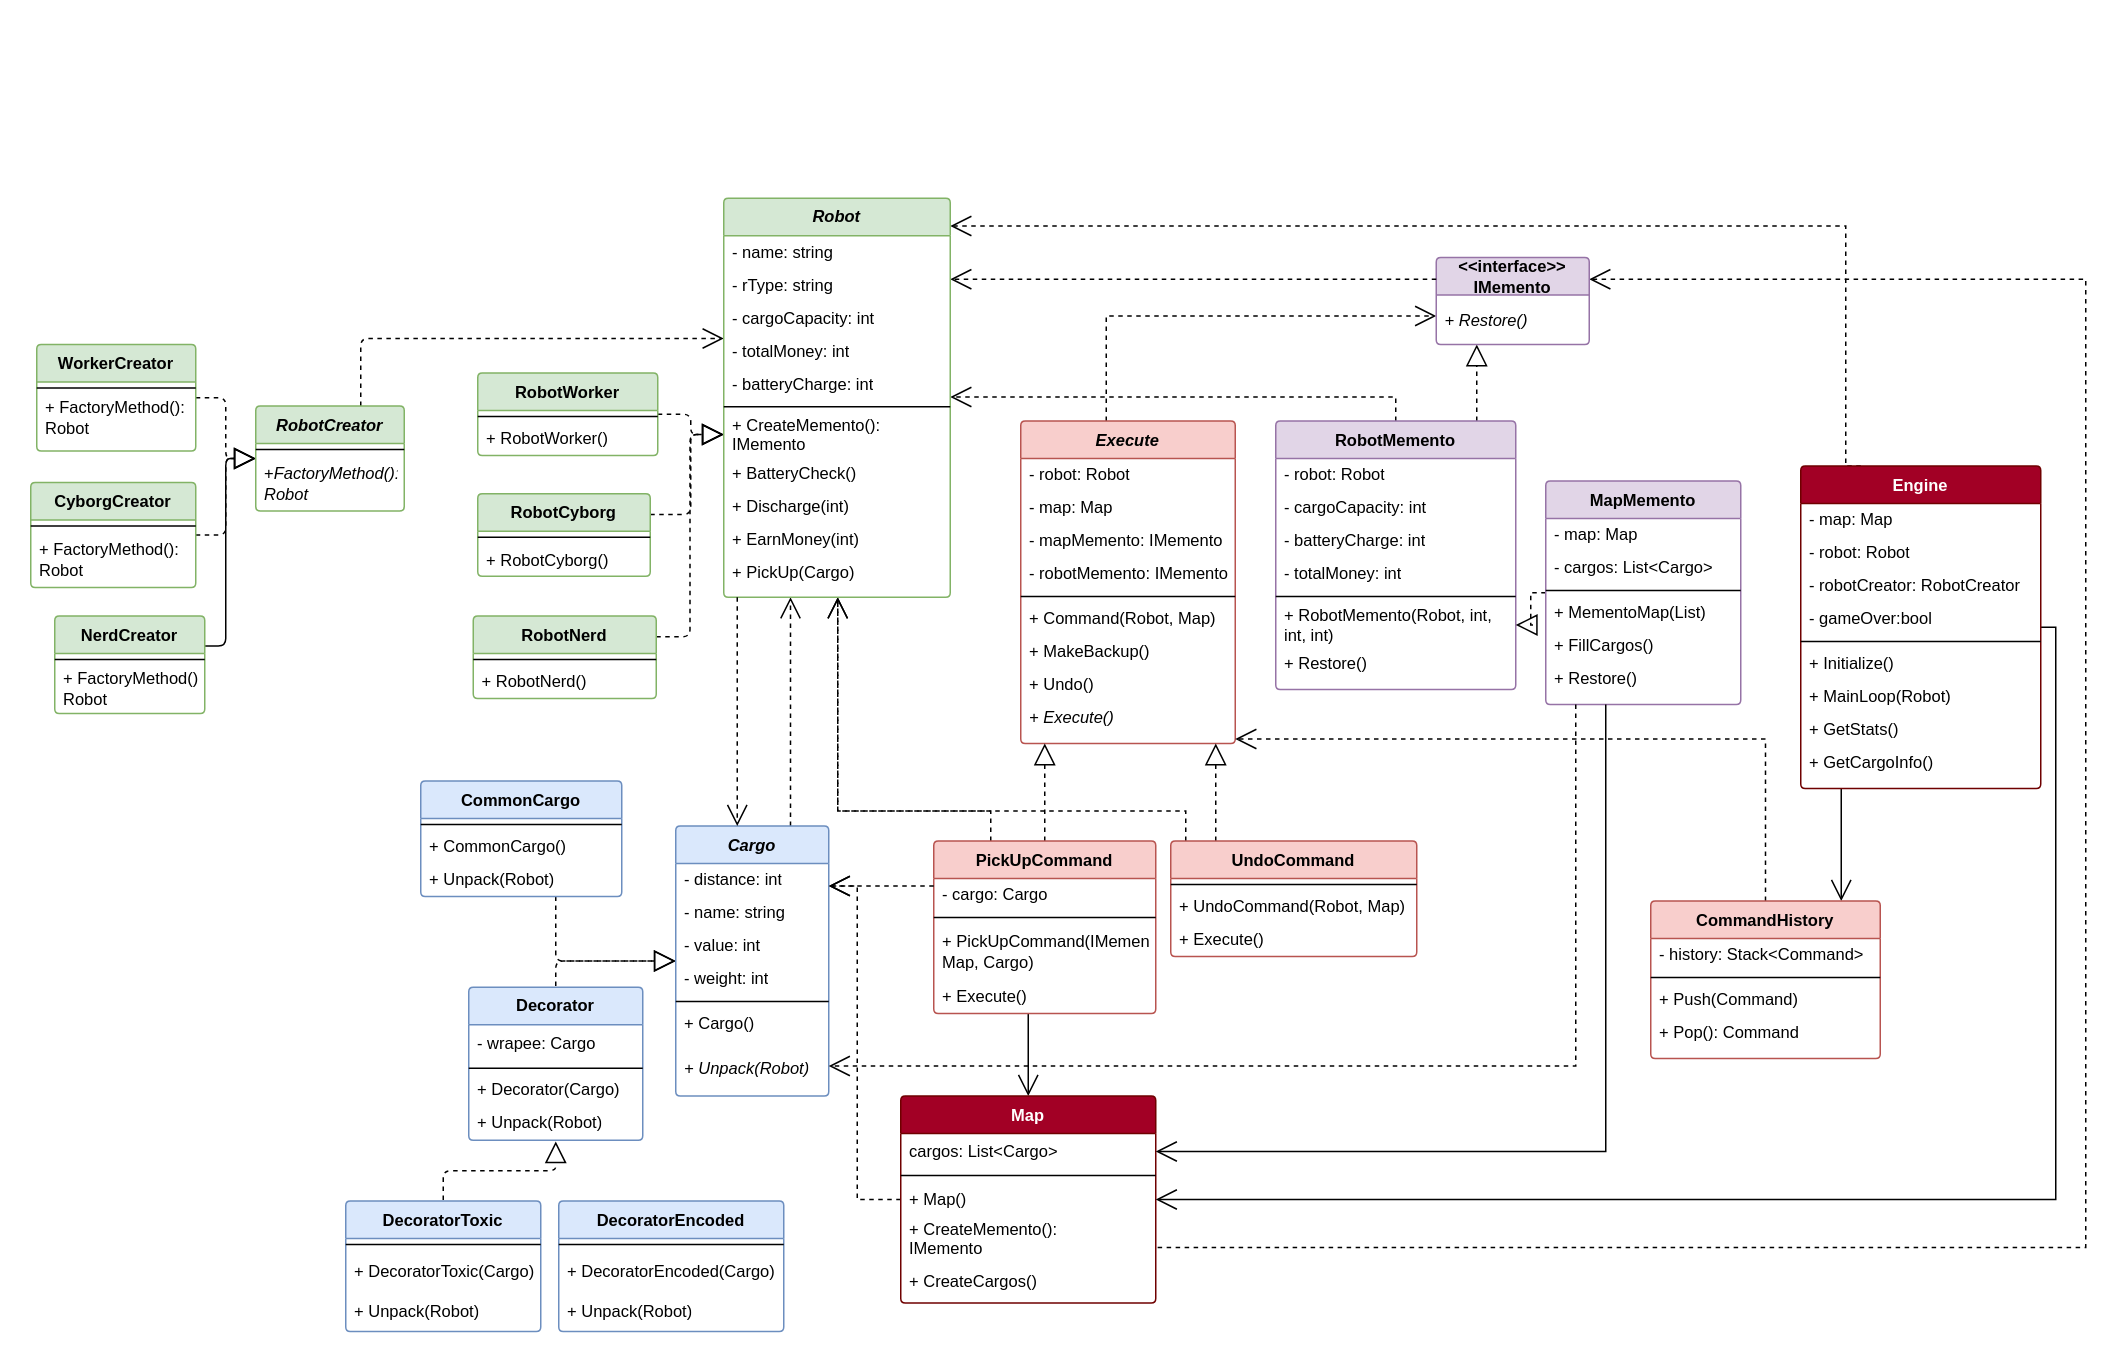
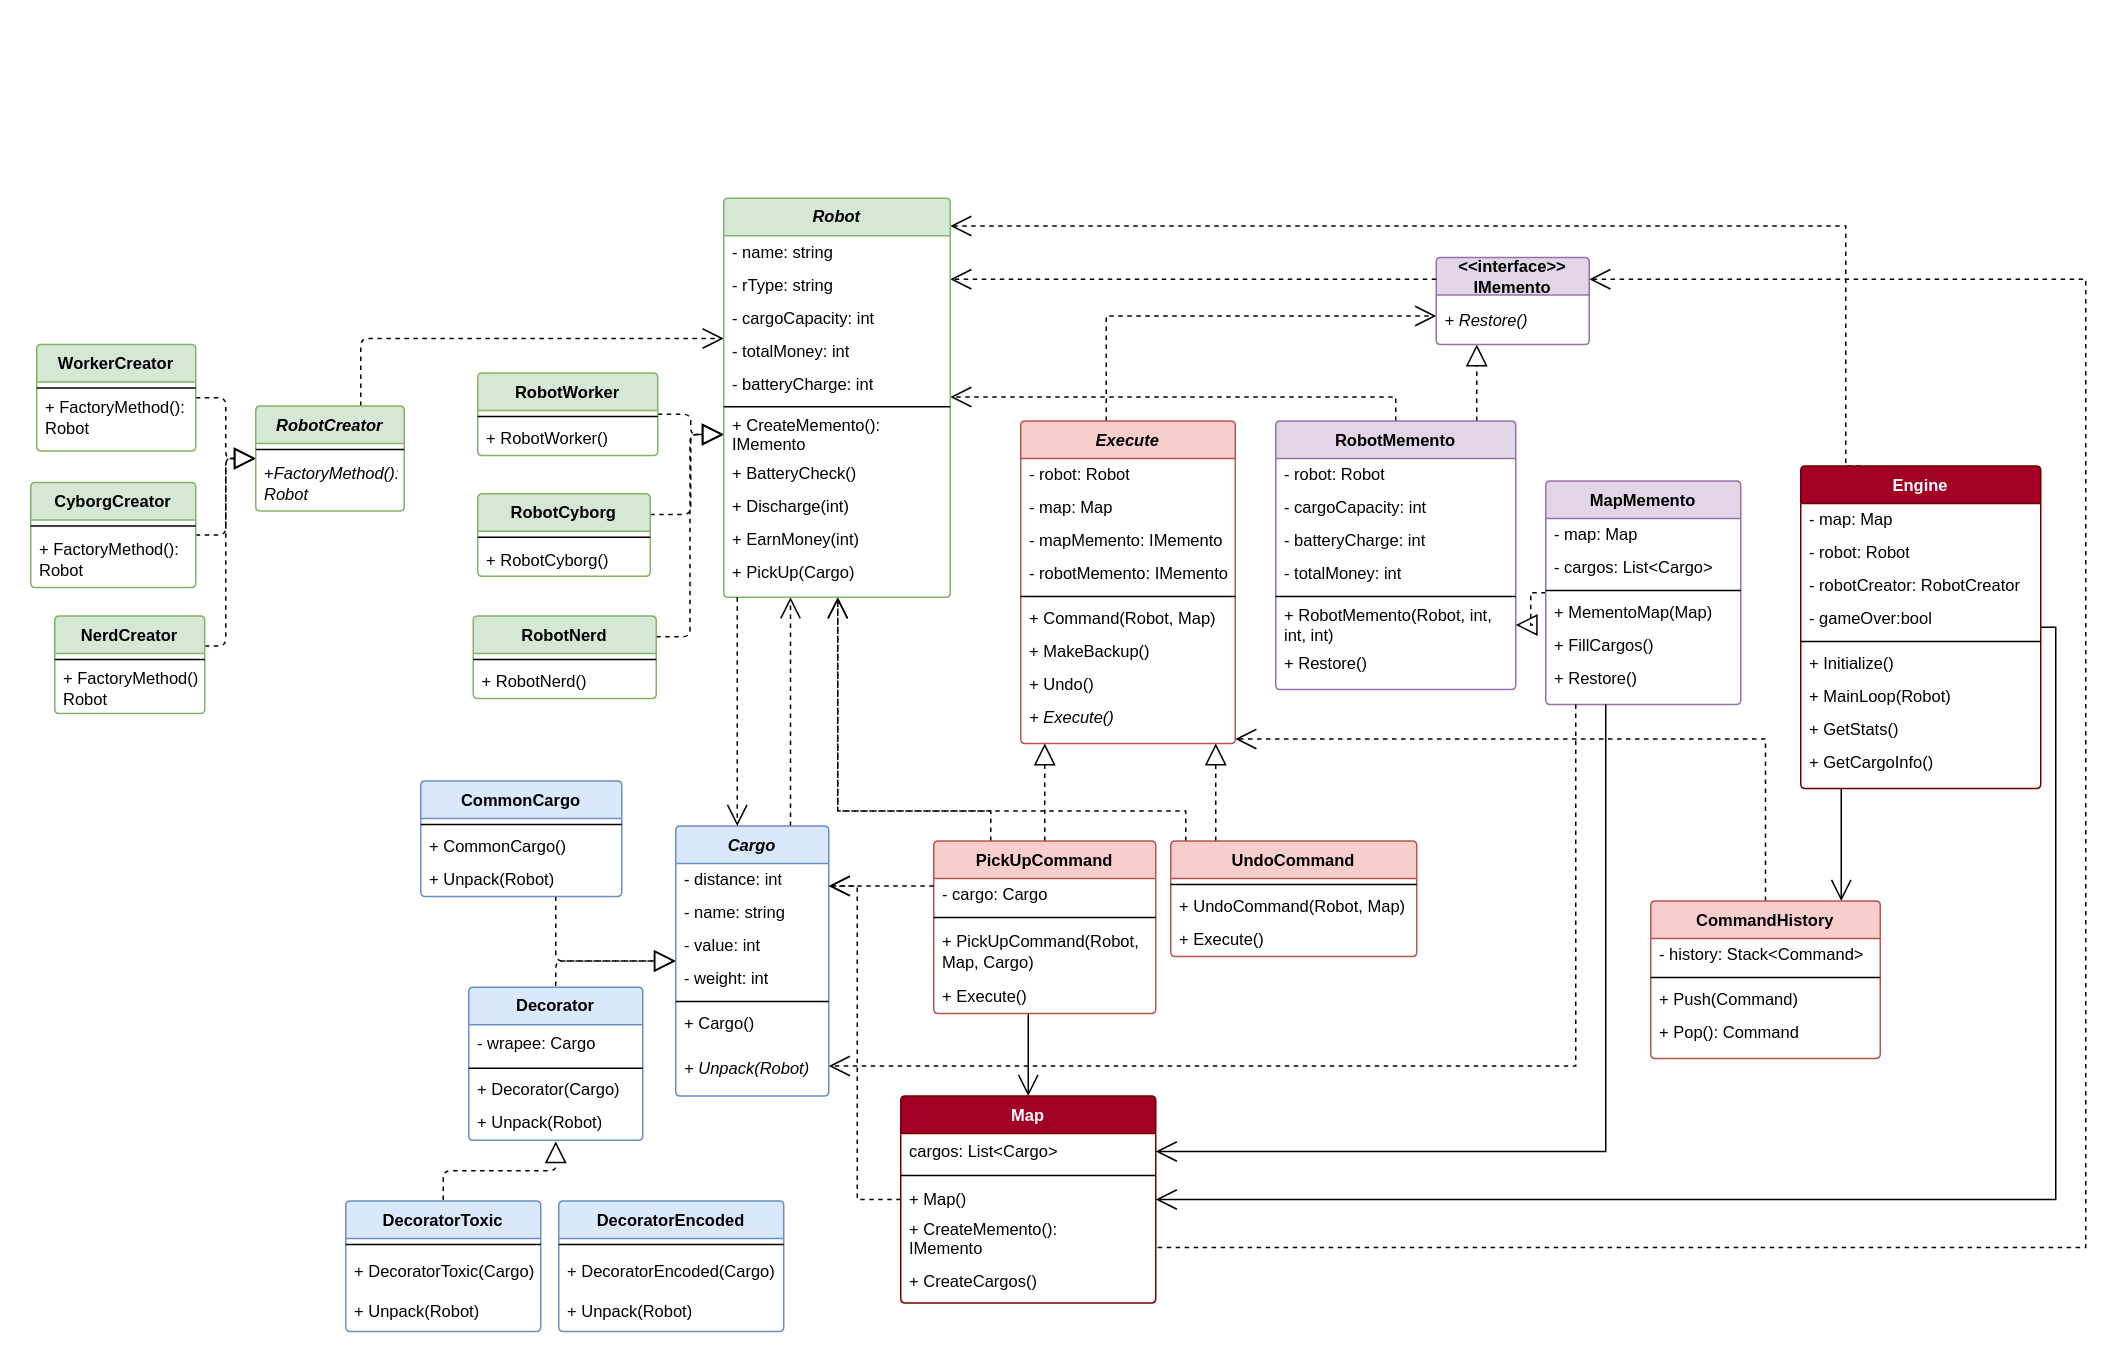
edge "NerdCreator" -> "RobotCreator": style solid -> dashed
node "+ MementoMap(List)": label "+ MementoMap(List)" -> "+ MementoMap(Map)"
node "+ PickUpCommand(IMemento, Map, Cargo)": label "+ PickUpCommand(IMemento, Map, Cargo)" -> "+ PickUpCommand(Robot, Map, Cargo)"
